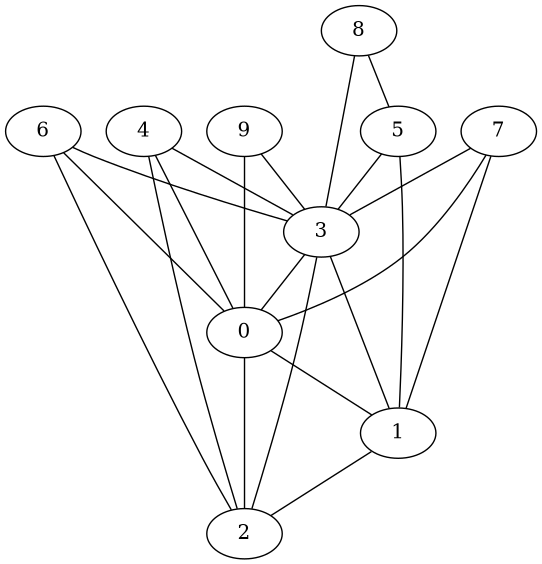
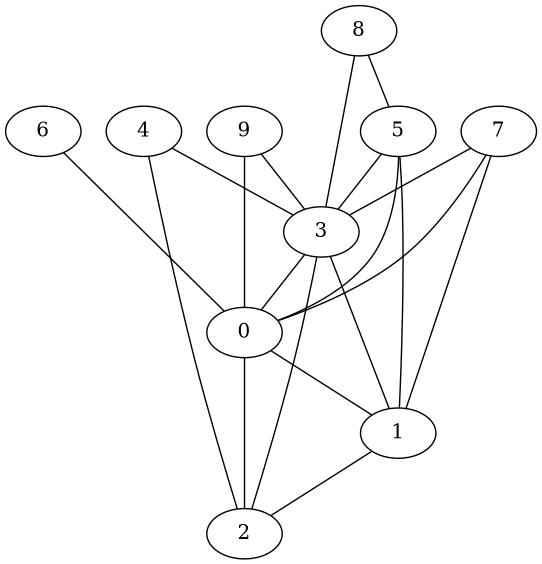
edge "6" -- "3": removed
edge "4" -- "0": now "5" -- "0"
edge "6" -- "2": removed
